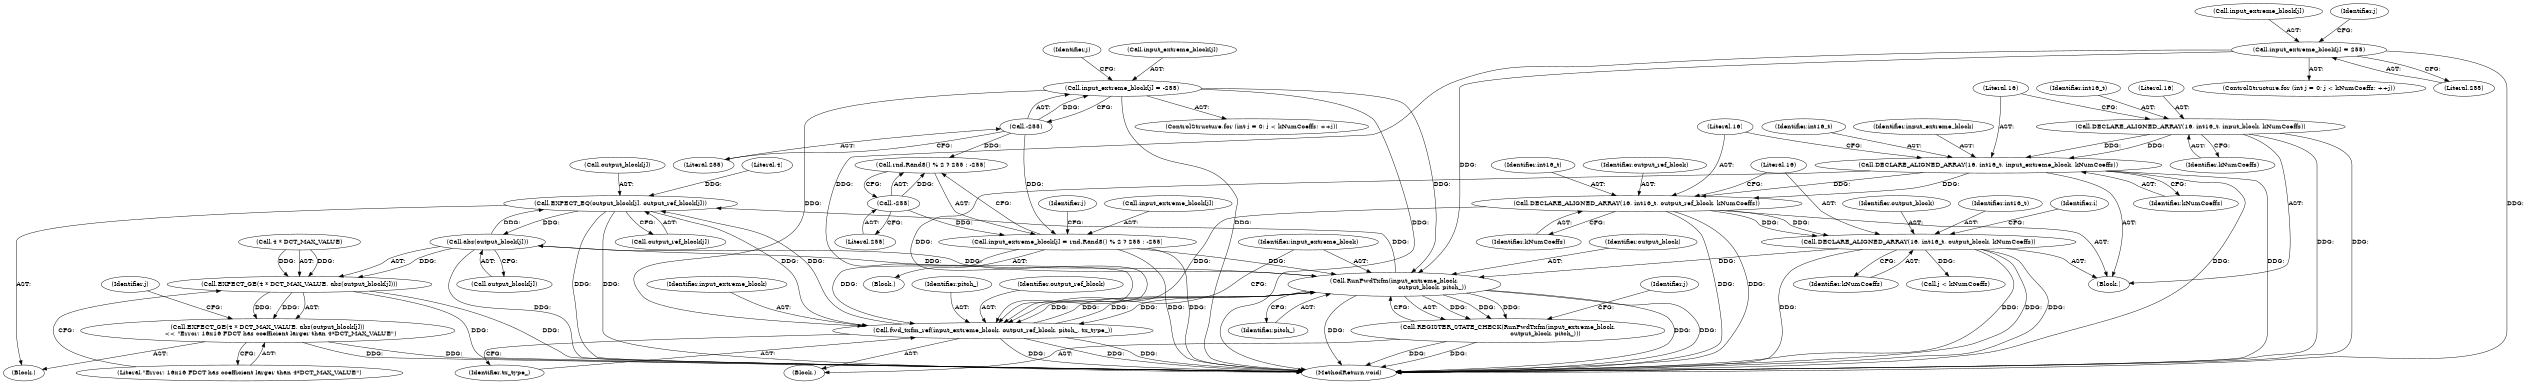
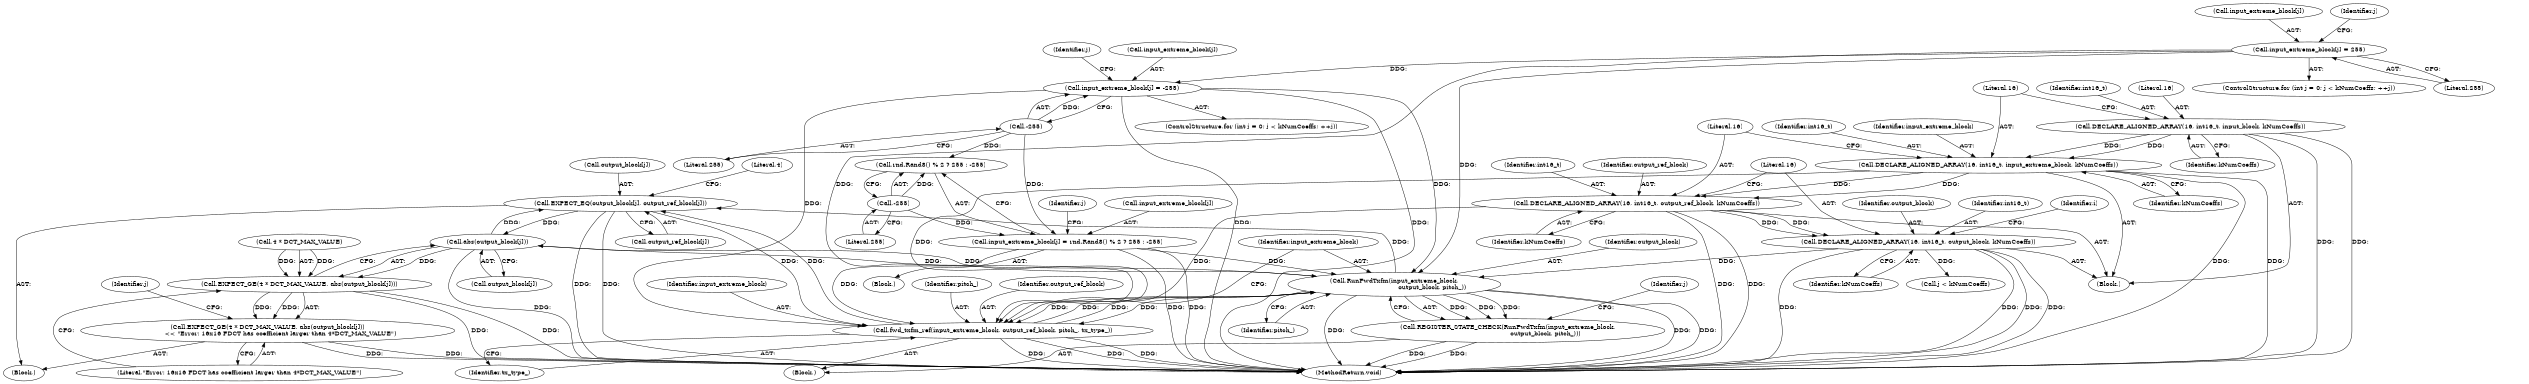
edge "(Literal,4)" -> "(Call,EXPECT_EQ(output_block[j], output_ref_block[j]))": label "DDG: " -> "CFG: "
edge "(Call,EXPECT_GE(4 * DCT_MAX_VALUE, abs(output_block[j])))" -> "(Call,abs(output_block[j]))": added, label "CFG:"
edge "(Call,input_extreme_block[j] = 255)" -> "(MethodReturn,void)": now "(Call,input_extreme_block[j] = 255)" -> "(Call,input_extreme_block[j] = -255)"
